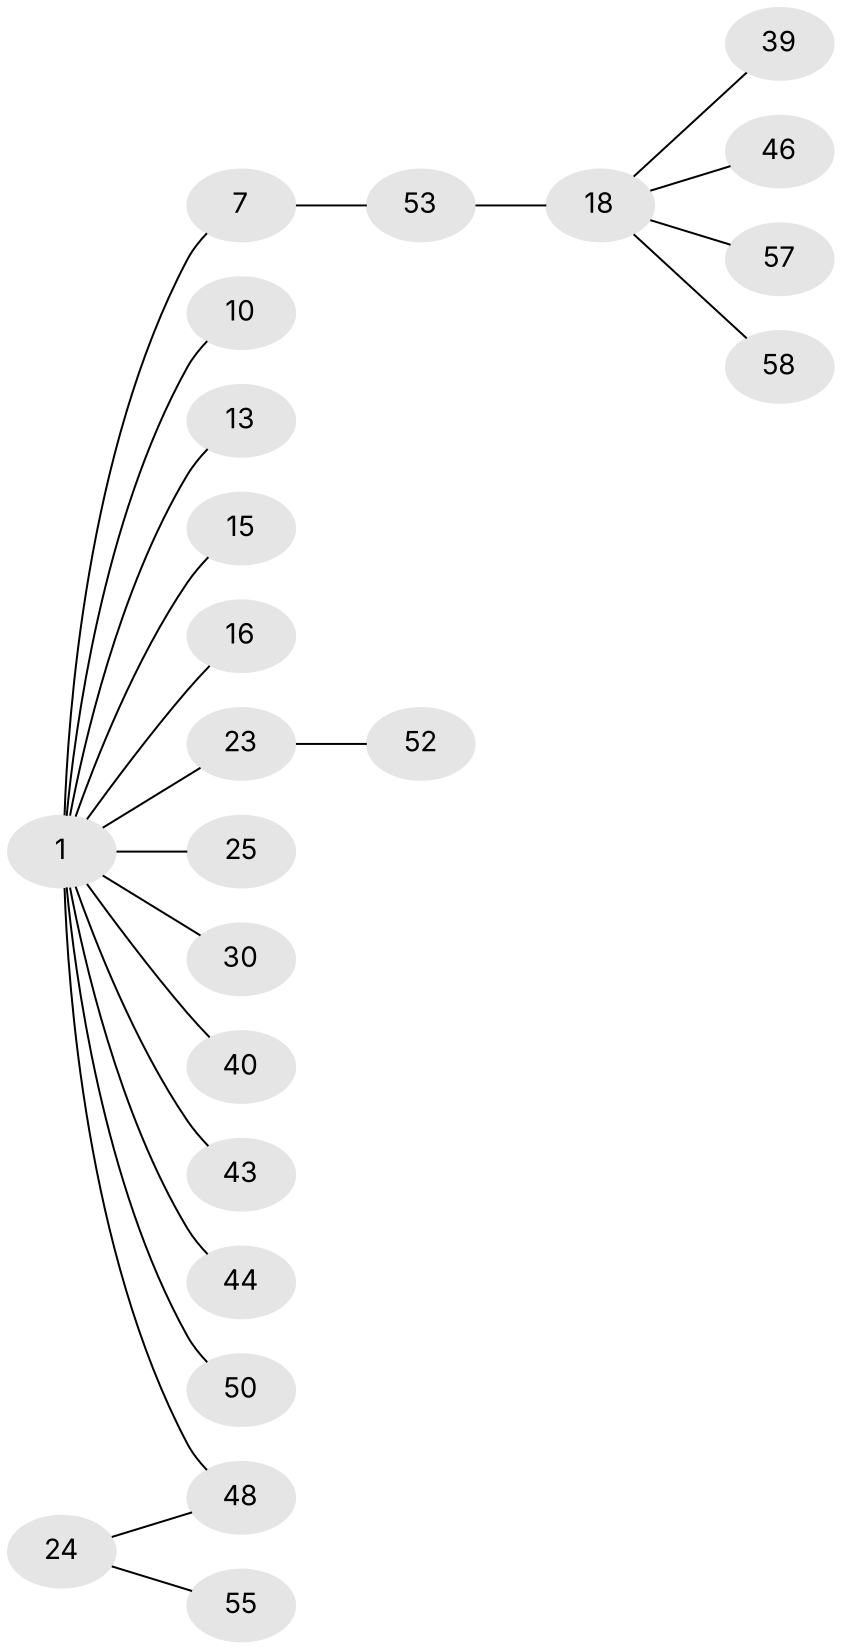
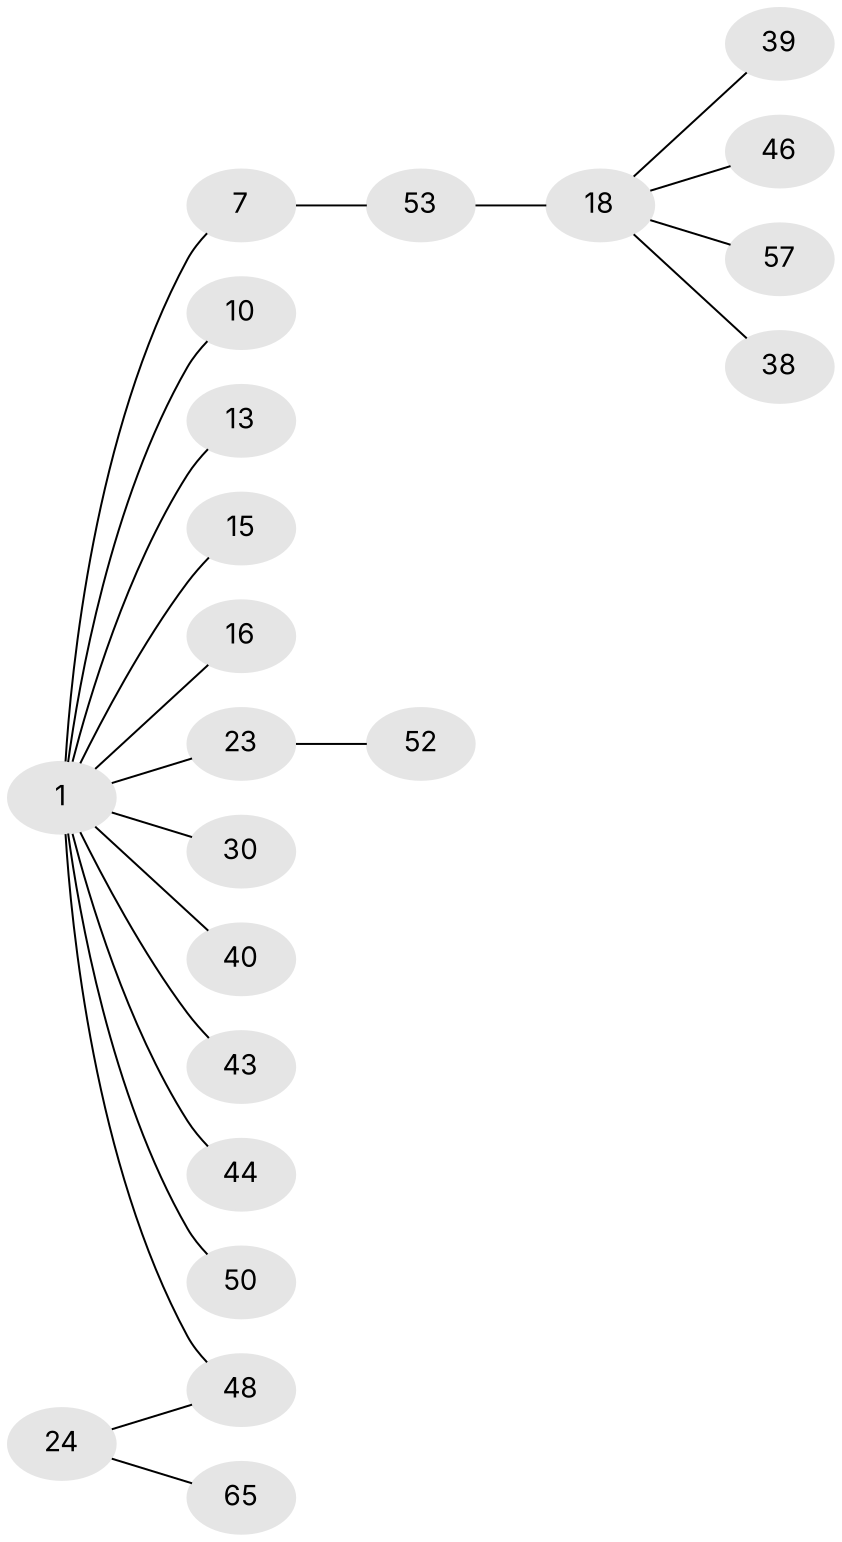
node "58": label "58" -> "38"
node "25": removed
node "55": label "55" -> "65"
